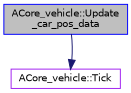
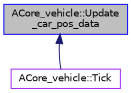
edge "ACore_vehicle::Update _car_pos_data" -> "ACore_vehicle::Tick": reversed
